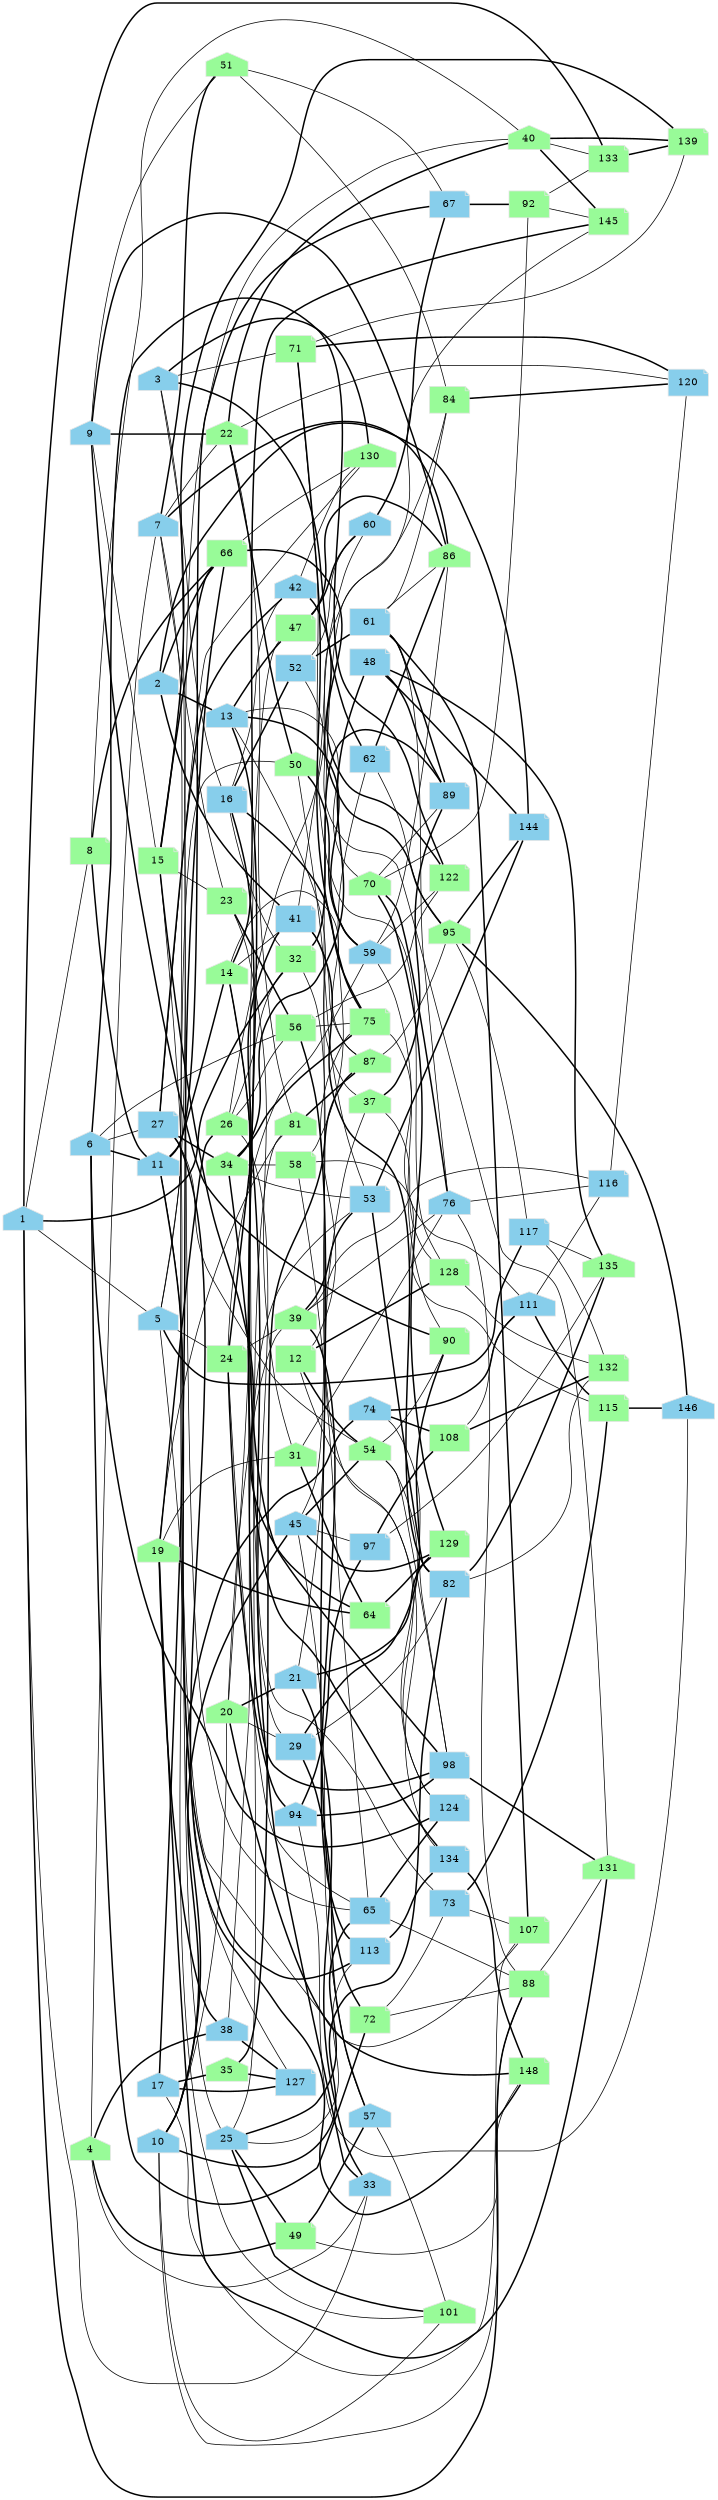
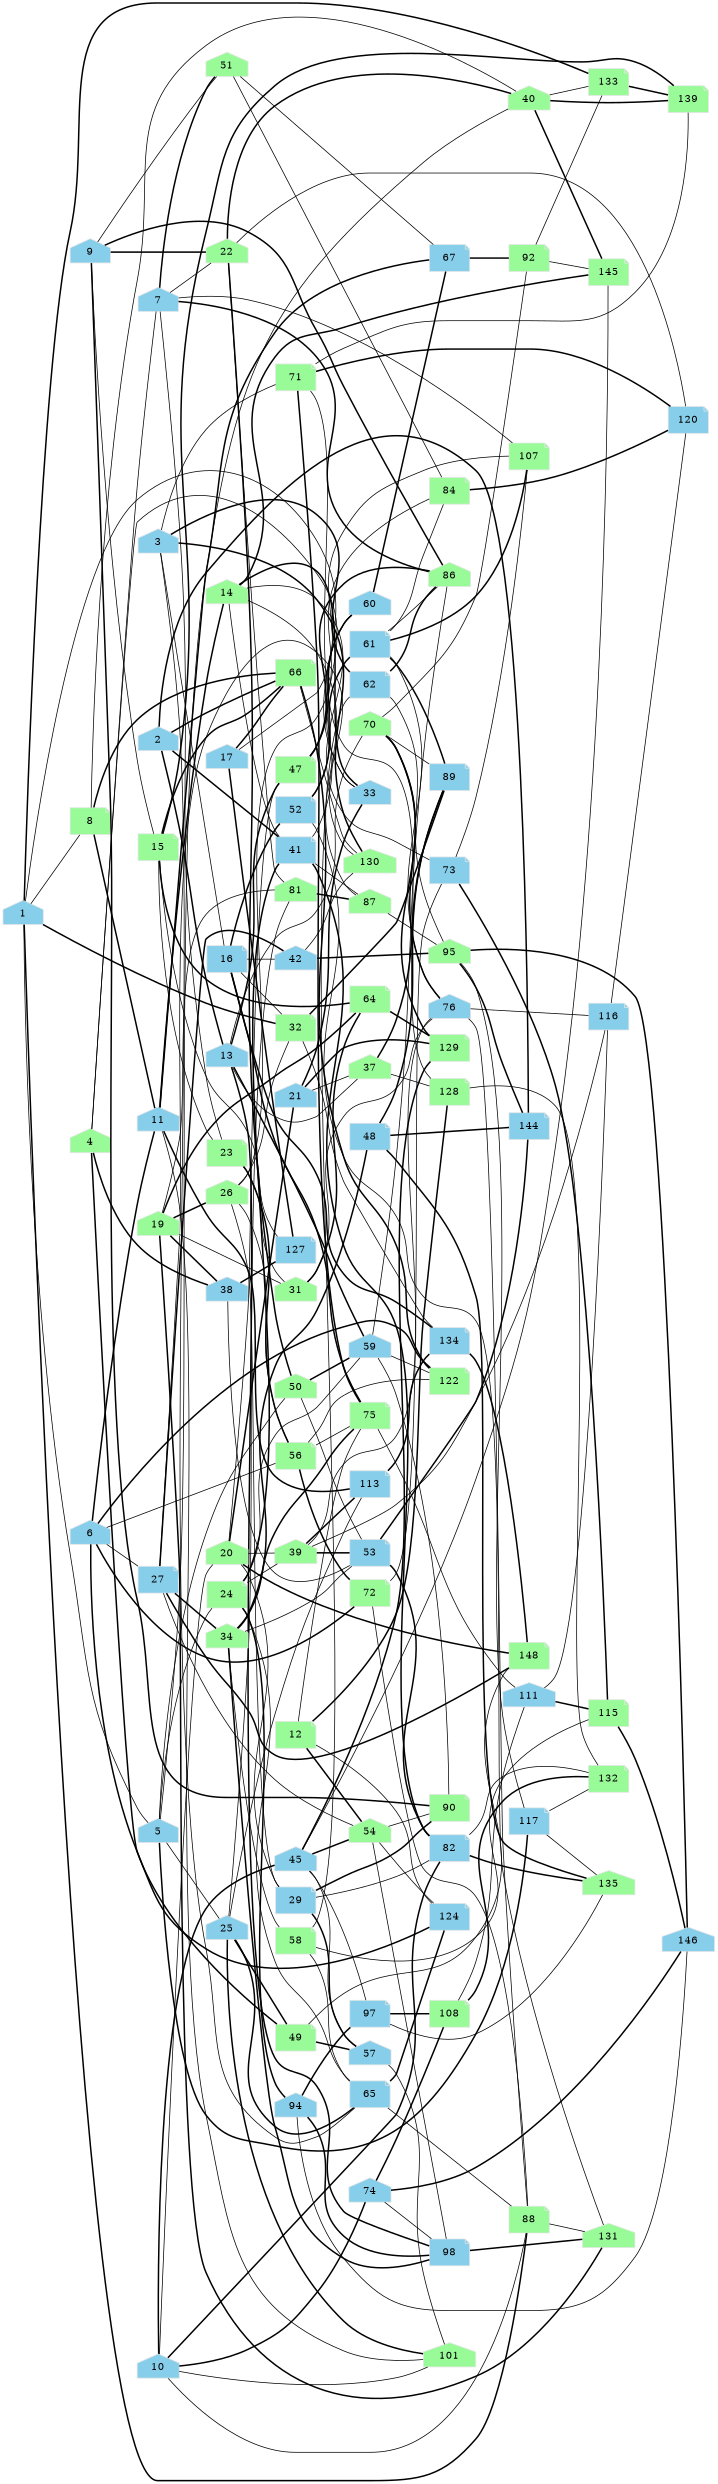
edge "111" -- "74": now "146" -- "74"
node "35": removed
